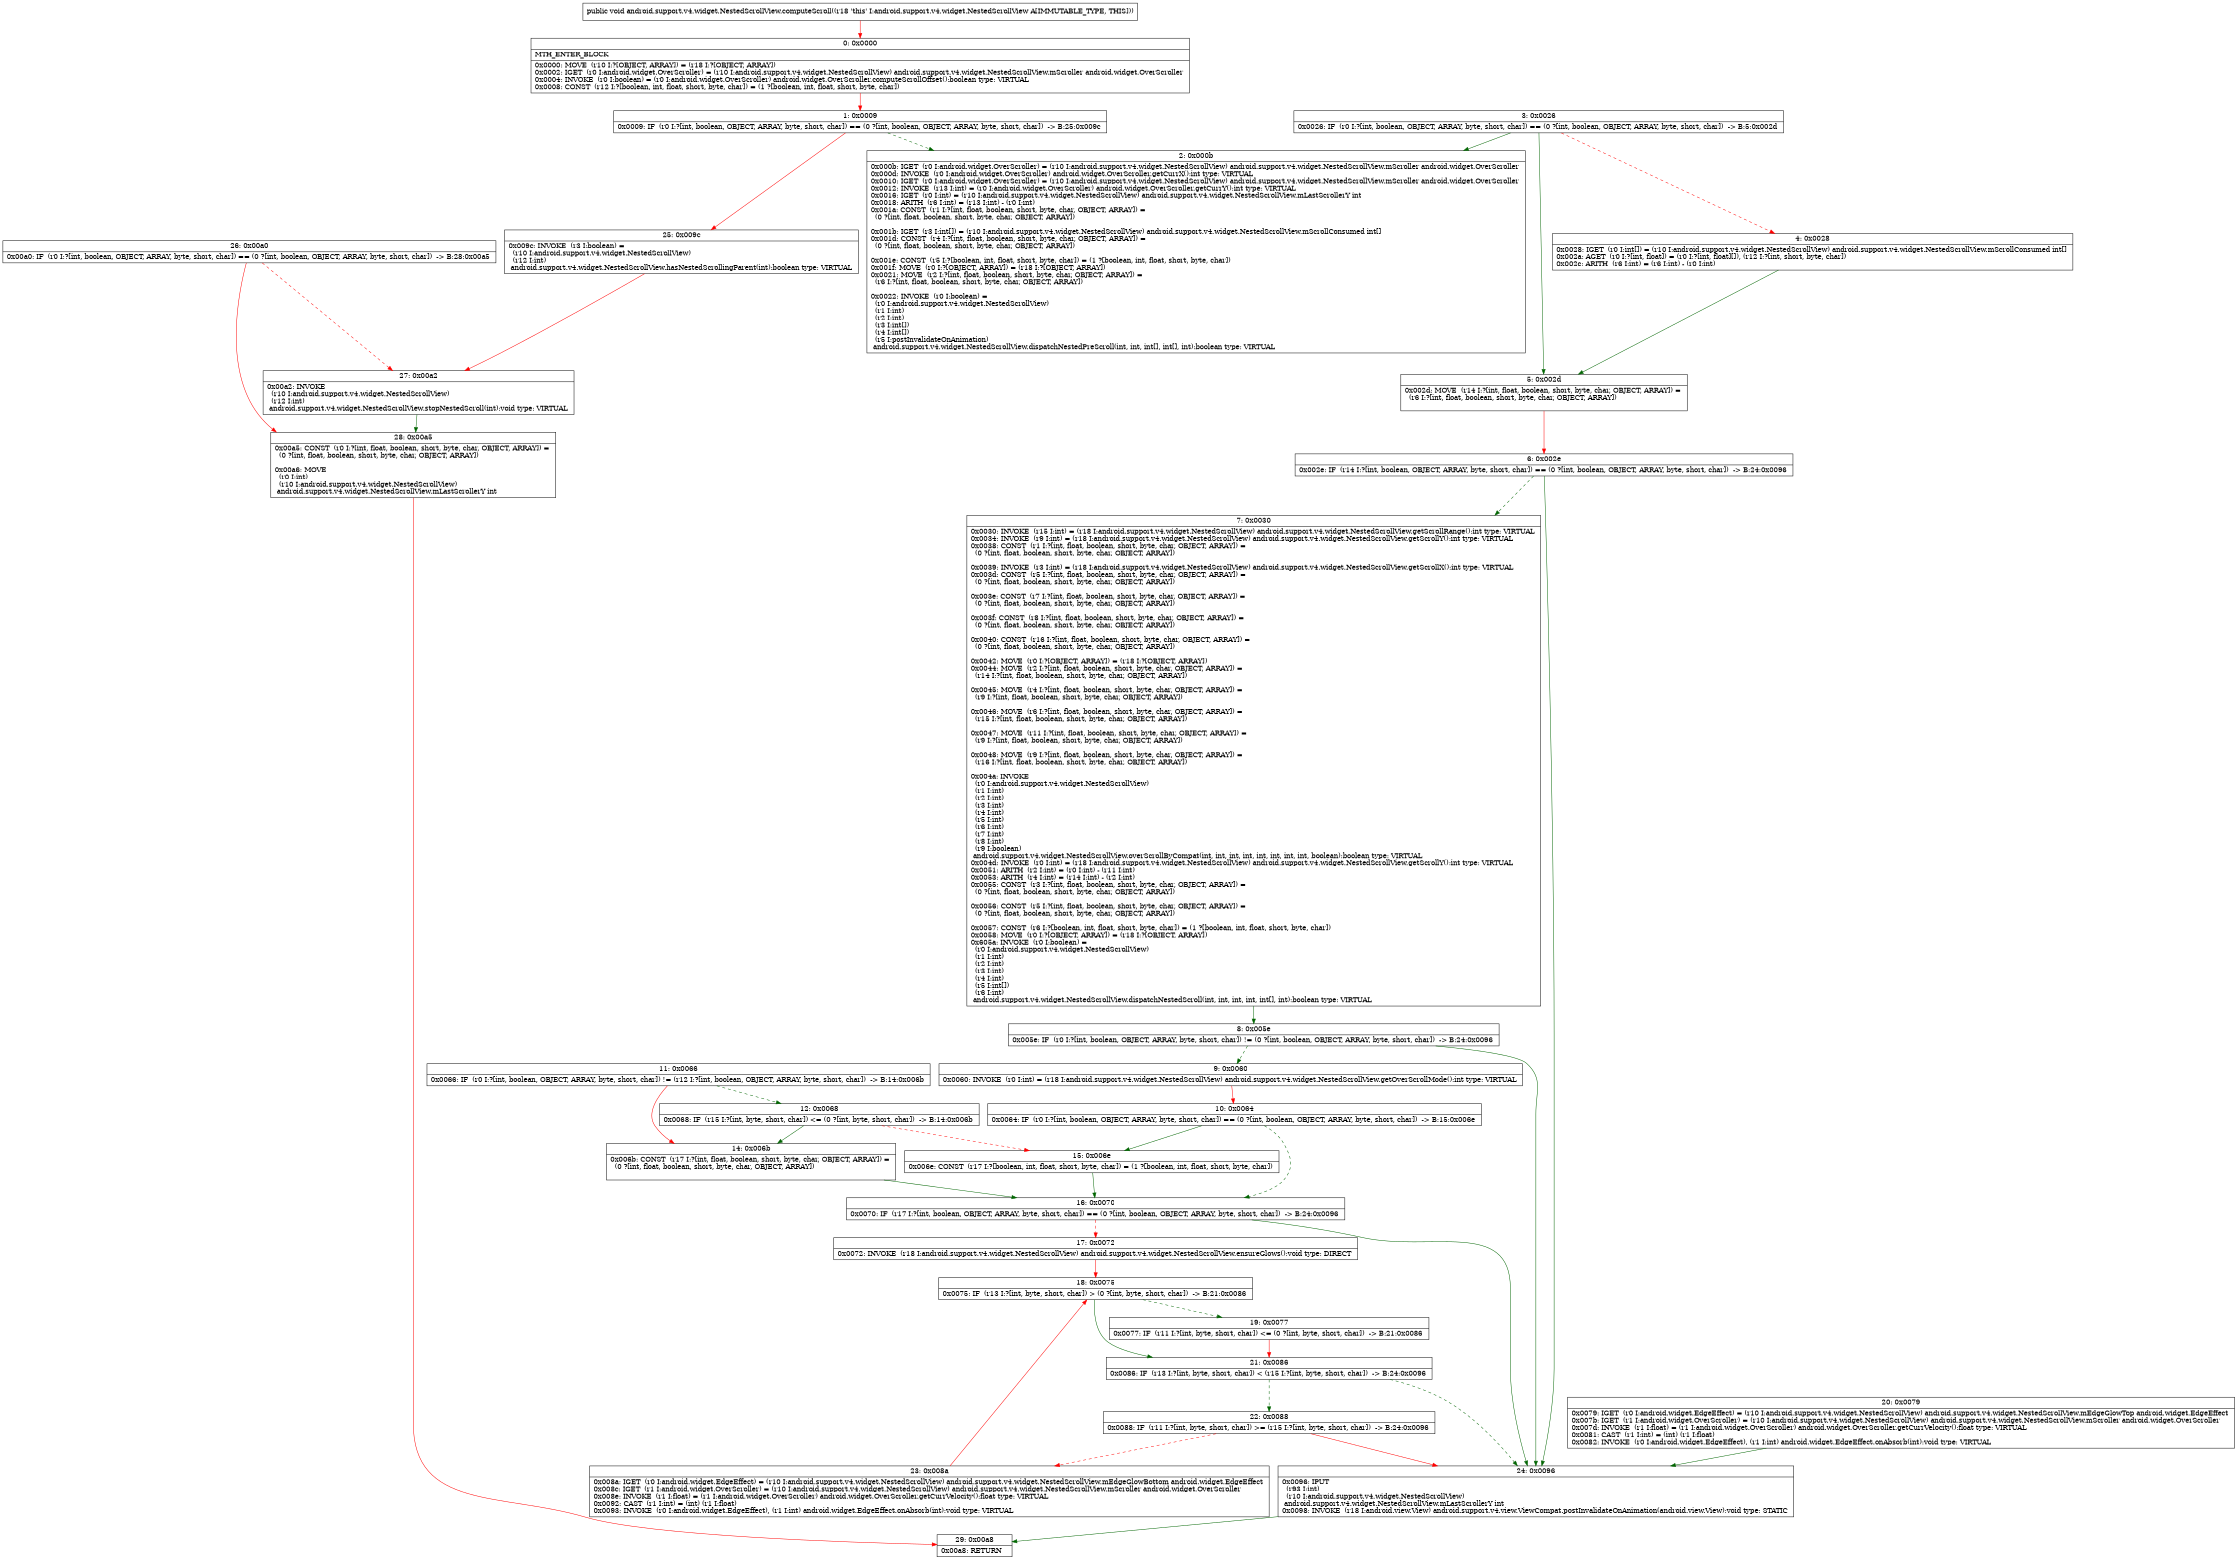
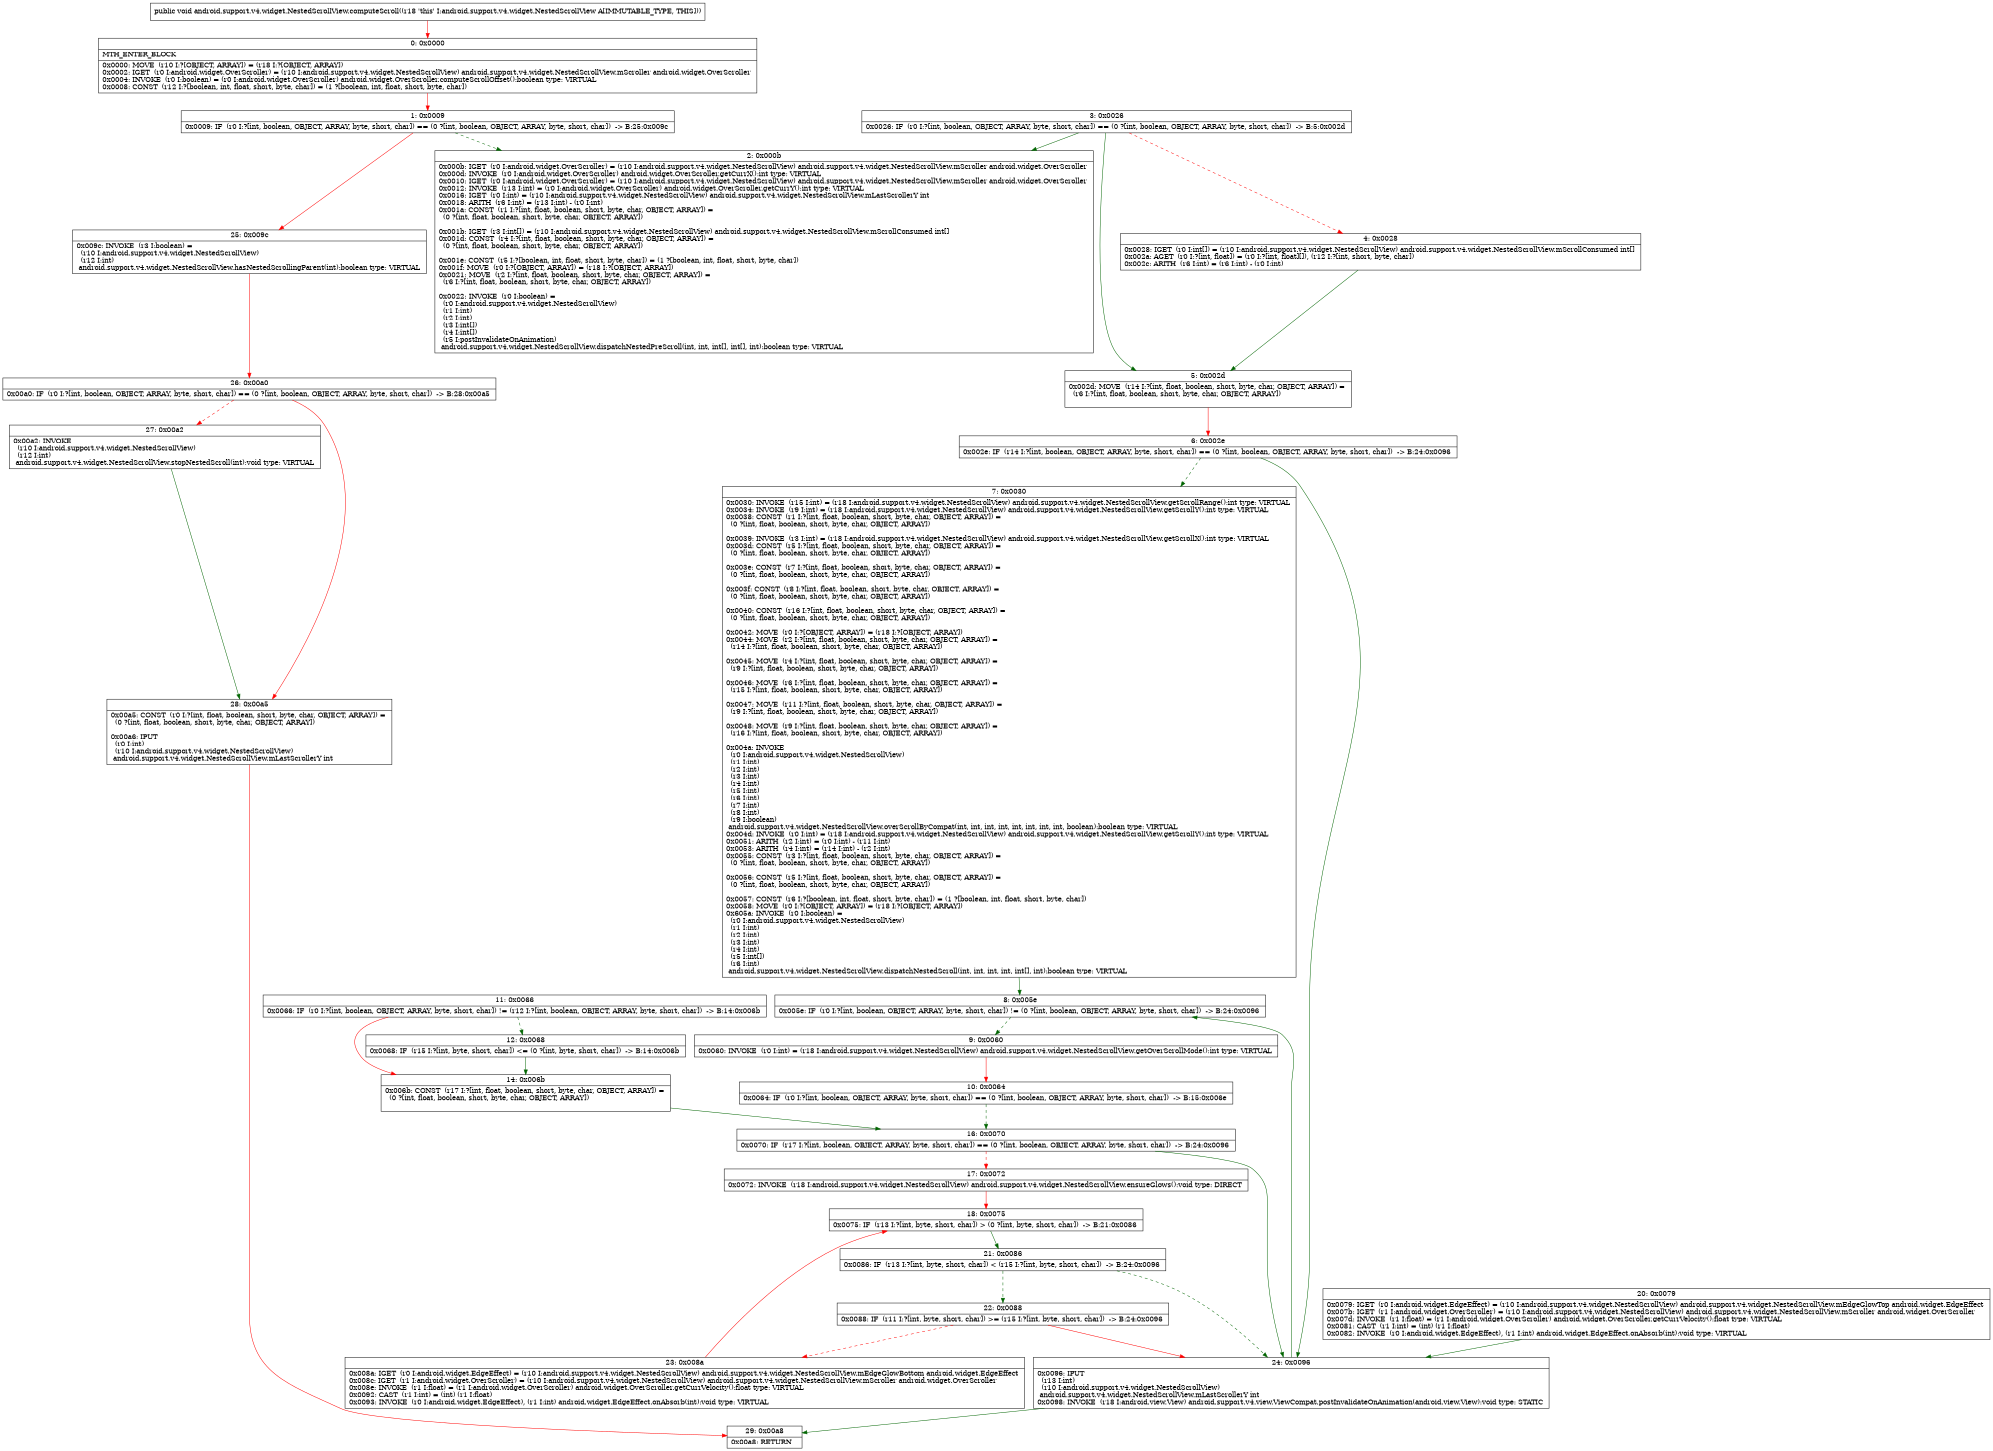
edge "25: 0x009c" -> "27: 0x00a2": now "25: 0x009c" -> "26: 0x00a0"
node "28: 0x00a5": text "0x00a6: MOVE" -> "0x00a6: IPUT"
node "15: 0x006e": removed
edge "8: 0x005e" -> "24: 0x0096": reversed
node "19: 0x0077": removed
node "24: 0x0096": text "(r93 I:int)" -> "(r13 I:int)"
